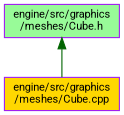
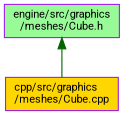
node "engine/src/graphics /meshes/Cube.cpp": label "engine/src/graphics /meshes/Cube.cpp" -> "cpp/src/graphics /meshes/Cube.cpp"
